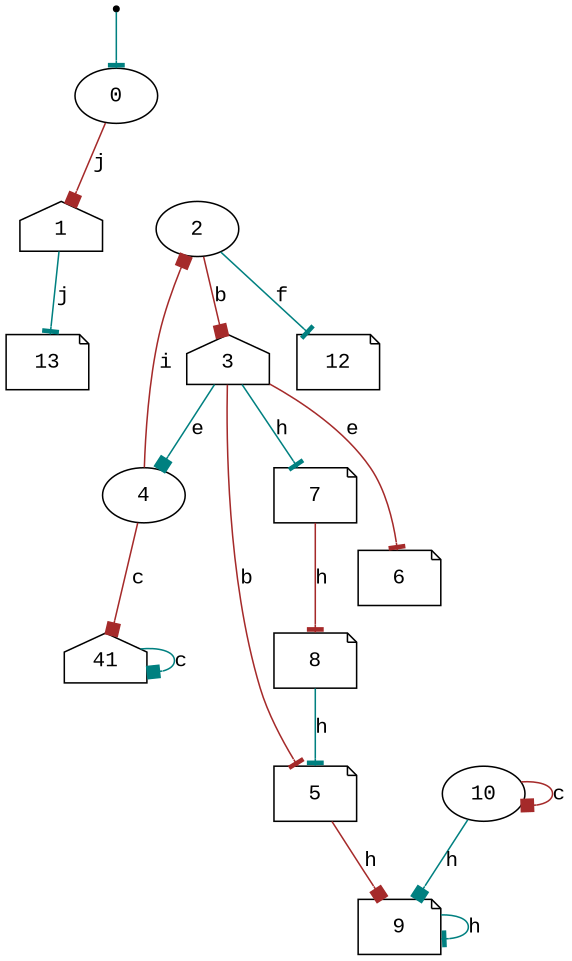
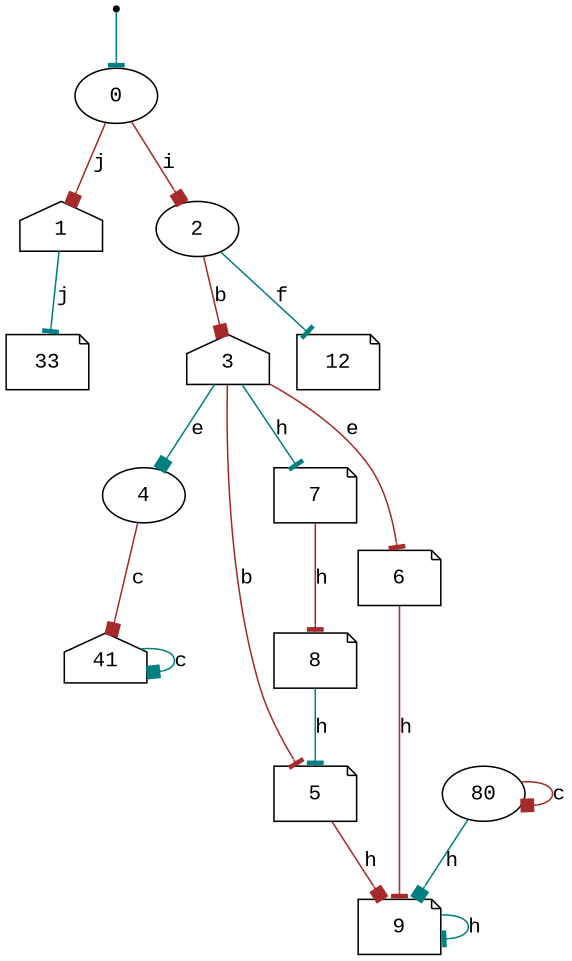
node "13": label "13" -> "33"
edge "4" -> "2": now "0" -> "2"
edge "6" -> "9": added, label "h"
node "10": label "10" -> "80"
